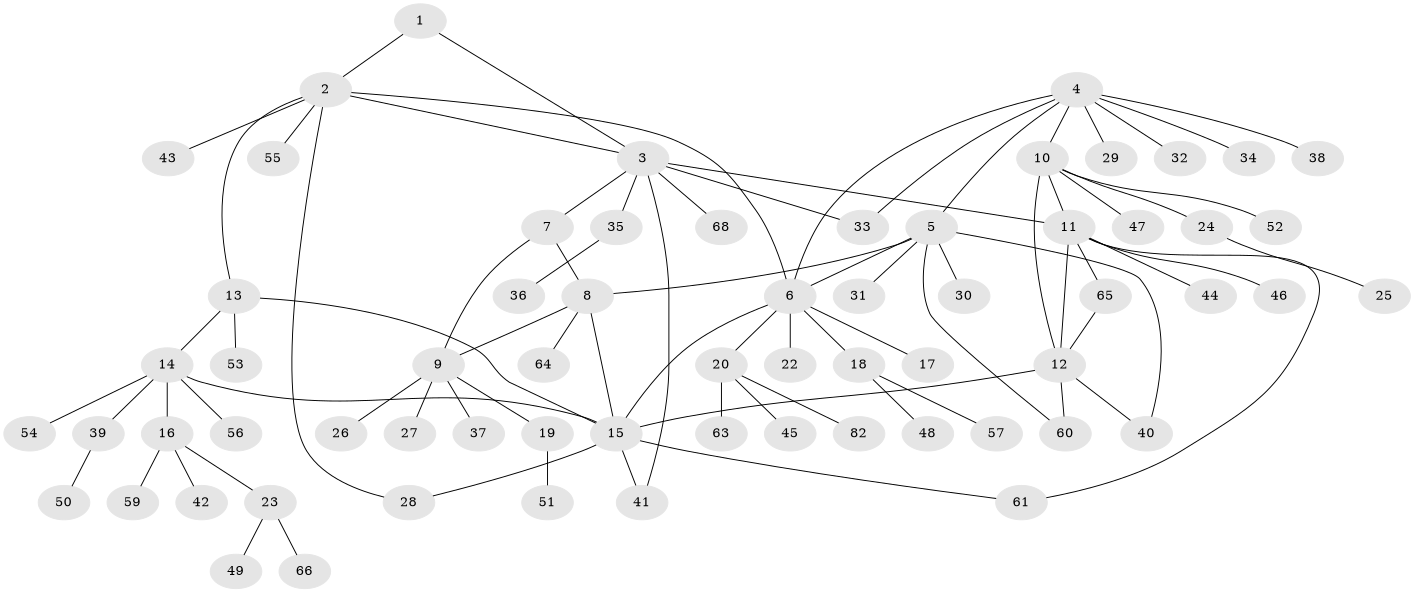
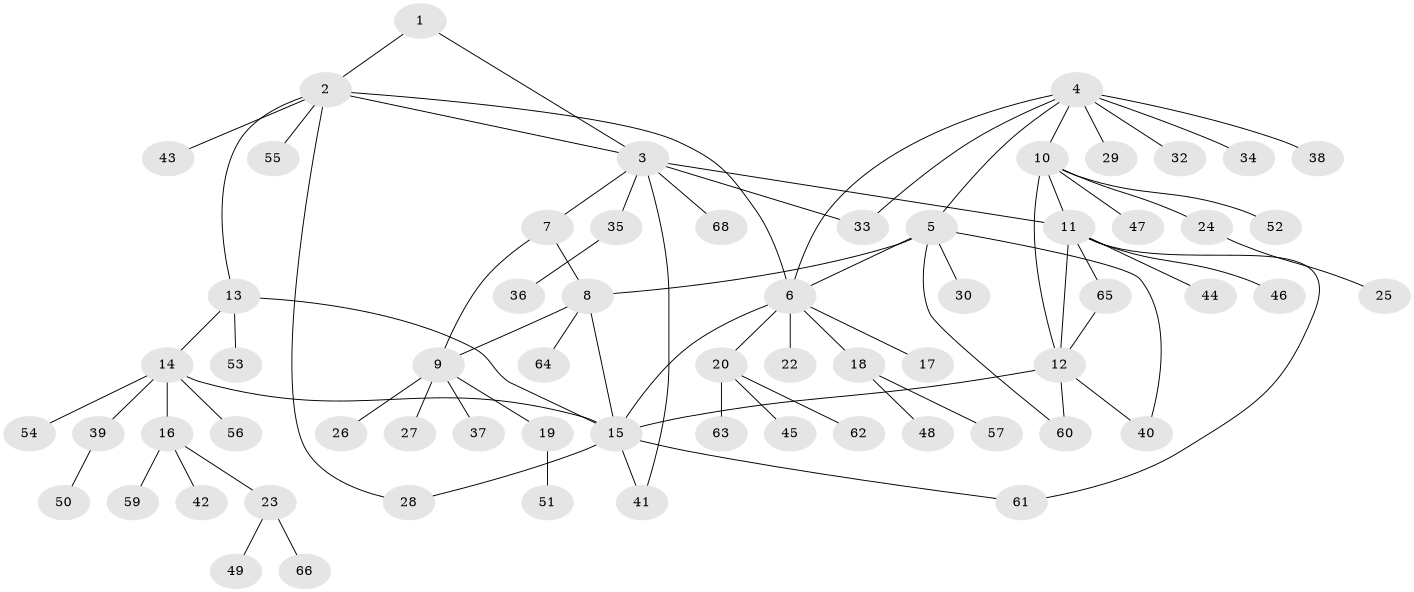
node "31": removed
node "82": label "82" -> "62"
